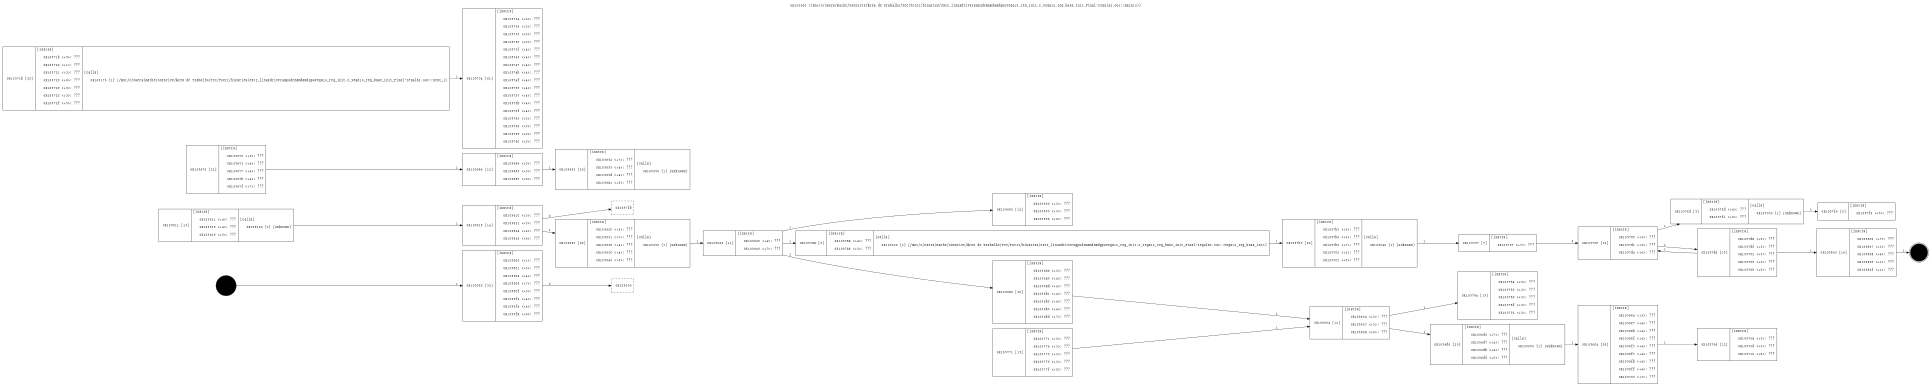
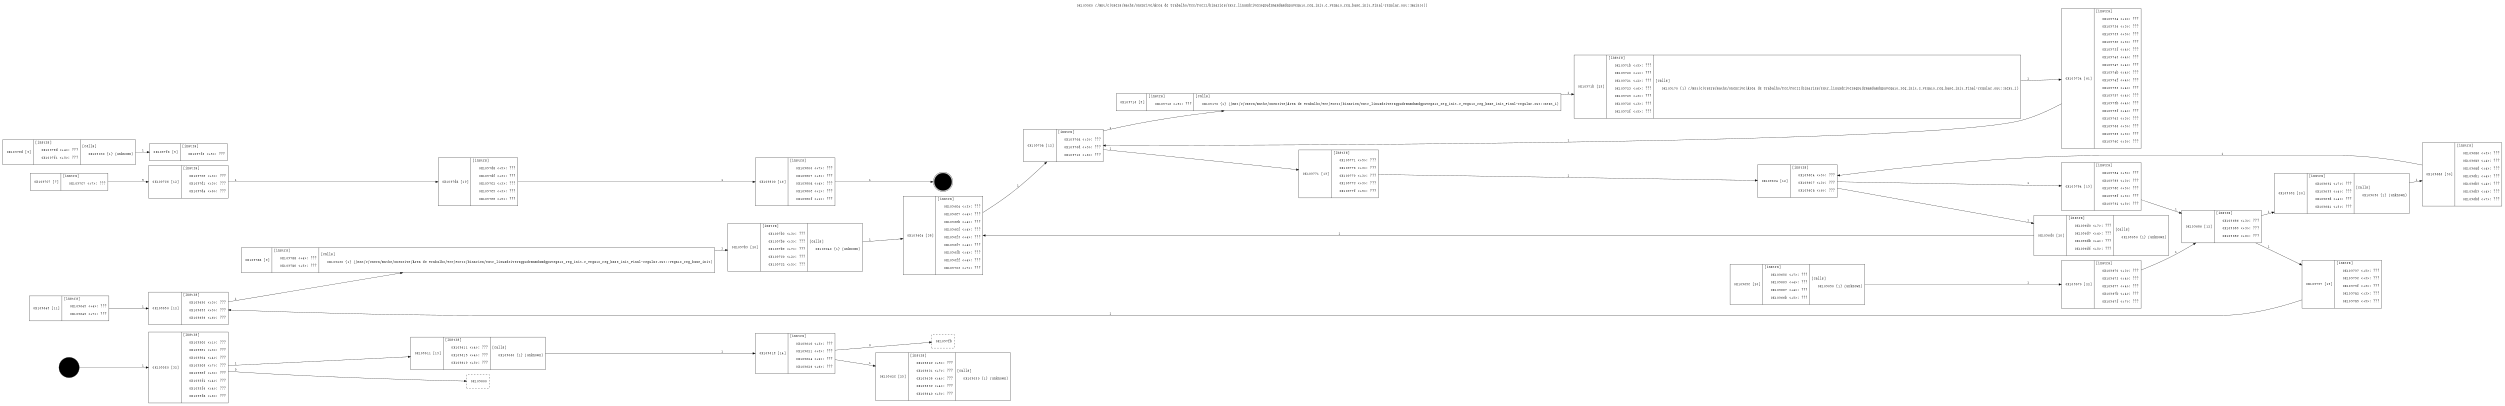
node "0x109716 [5]": added
edge "0x109734 [61]" -> "0x10970a [12]": added, label "1"
edge "0x10970a [12]" -> "0x109771 [19]": added, label "1"
edge "0x109784 [19]" -> "0x109686 [12]": added, label "1"
edge "0x1097ce [12]" -> "0x1097ed [9]": removed, label "1"
edge "0x10962c [25]" -> "0x109645 [11]": removed, label "1"
edge "0x109645 [11]" -> "0x1097aa [9]": now "0x109650 [12]" -> "0x1097aa [9]"
edge "0x1097b3 [20]" -> "0x1097c7 [7]": now "0x1097b3 [20]" -> "0x1096e4 [38]"
edge "0x1097da [19]" -> "0x1097ce [12]": removed, label "1"
edge "0x109645 [11]" -> "0x1096a6 [30]": now "0x109692 [20]" -> "0x1096a6 [30]"
node "0x10965c [20]": added
node "0x109797 [19]": added
edge "0x1095e0 [32]" -> "0x109611 [13]": added, label "1"
